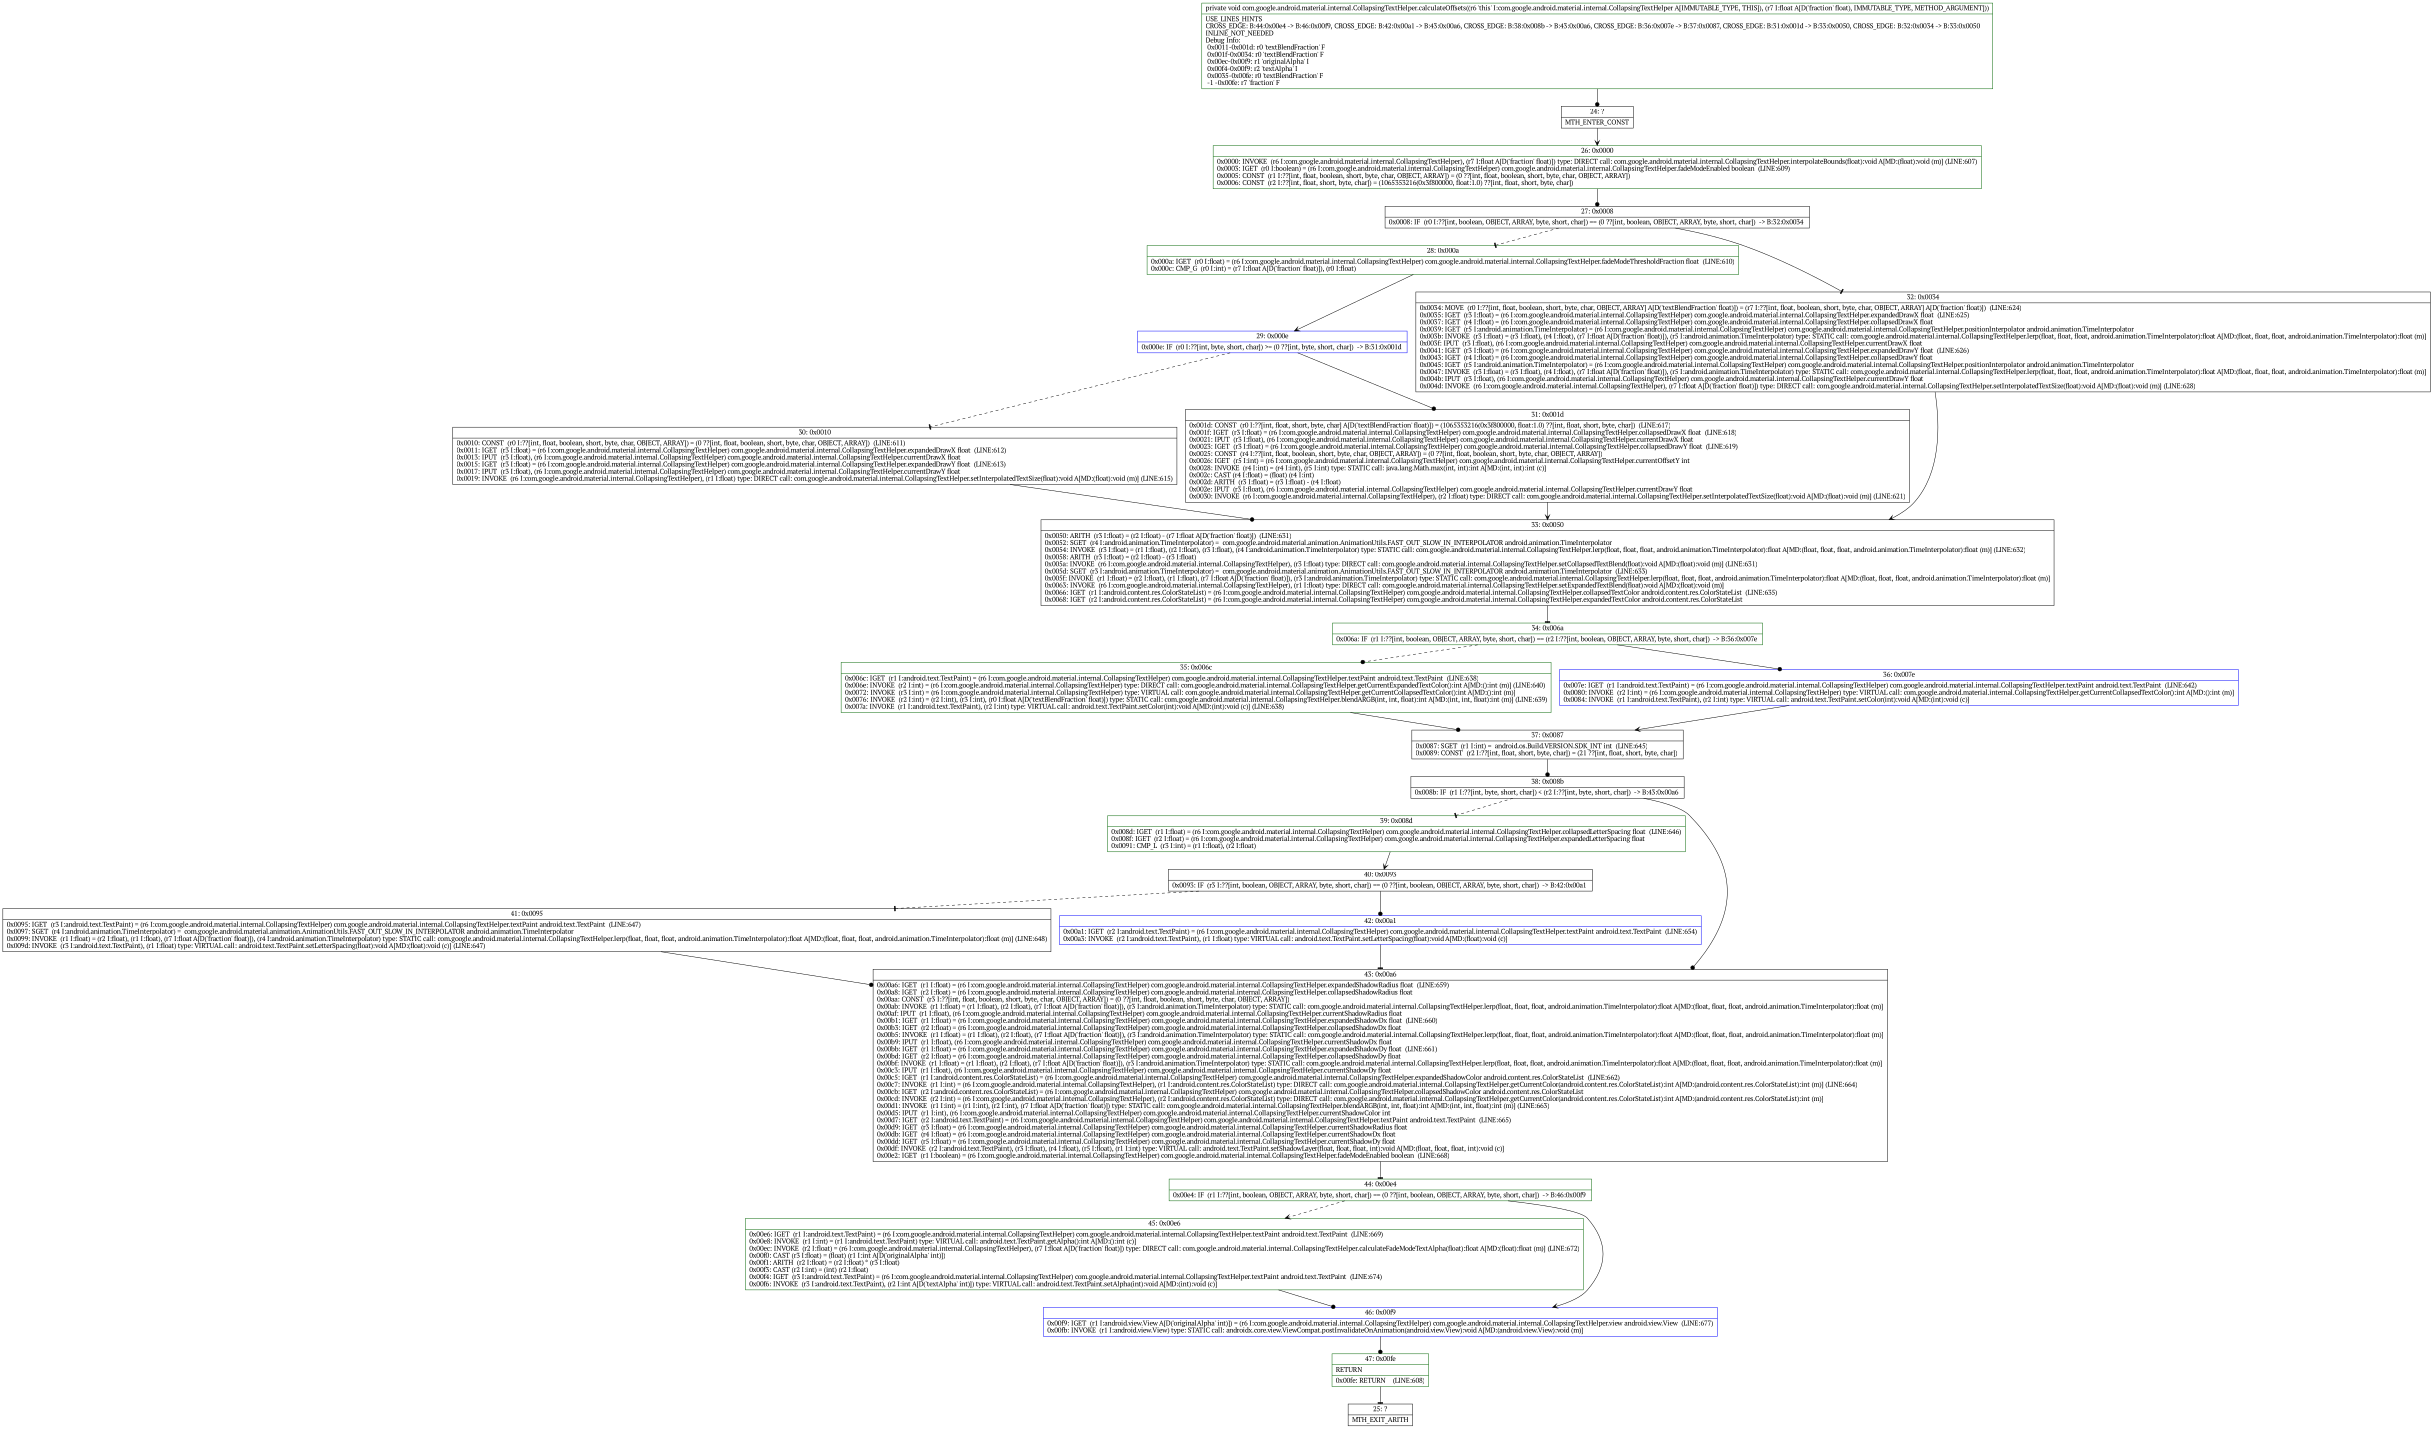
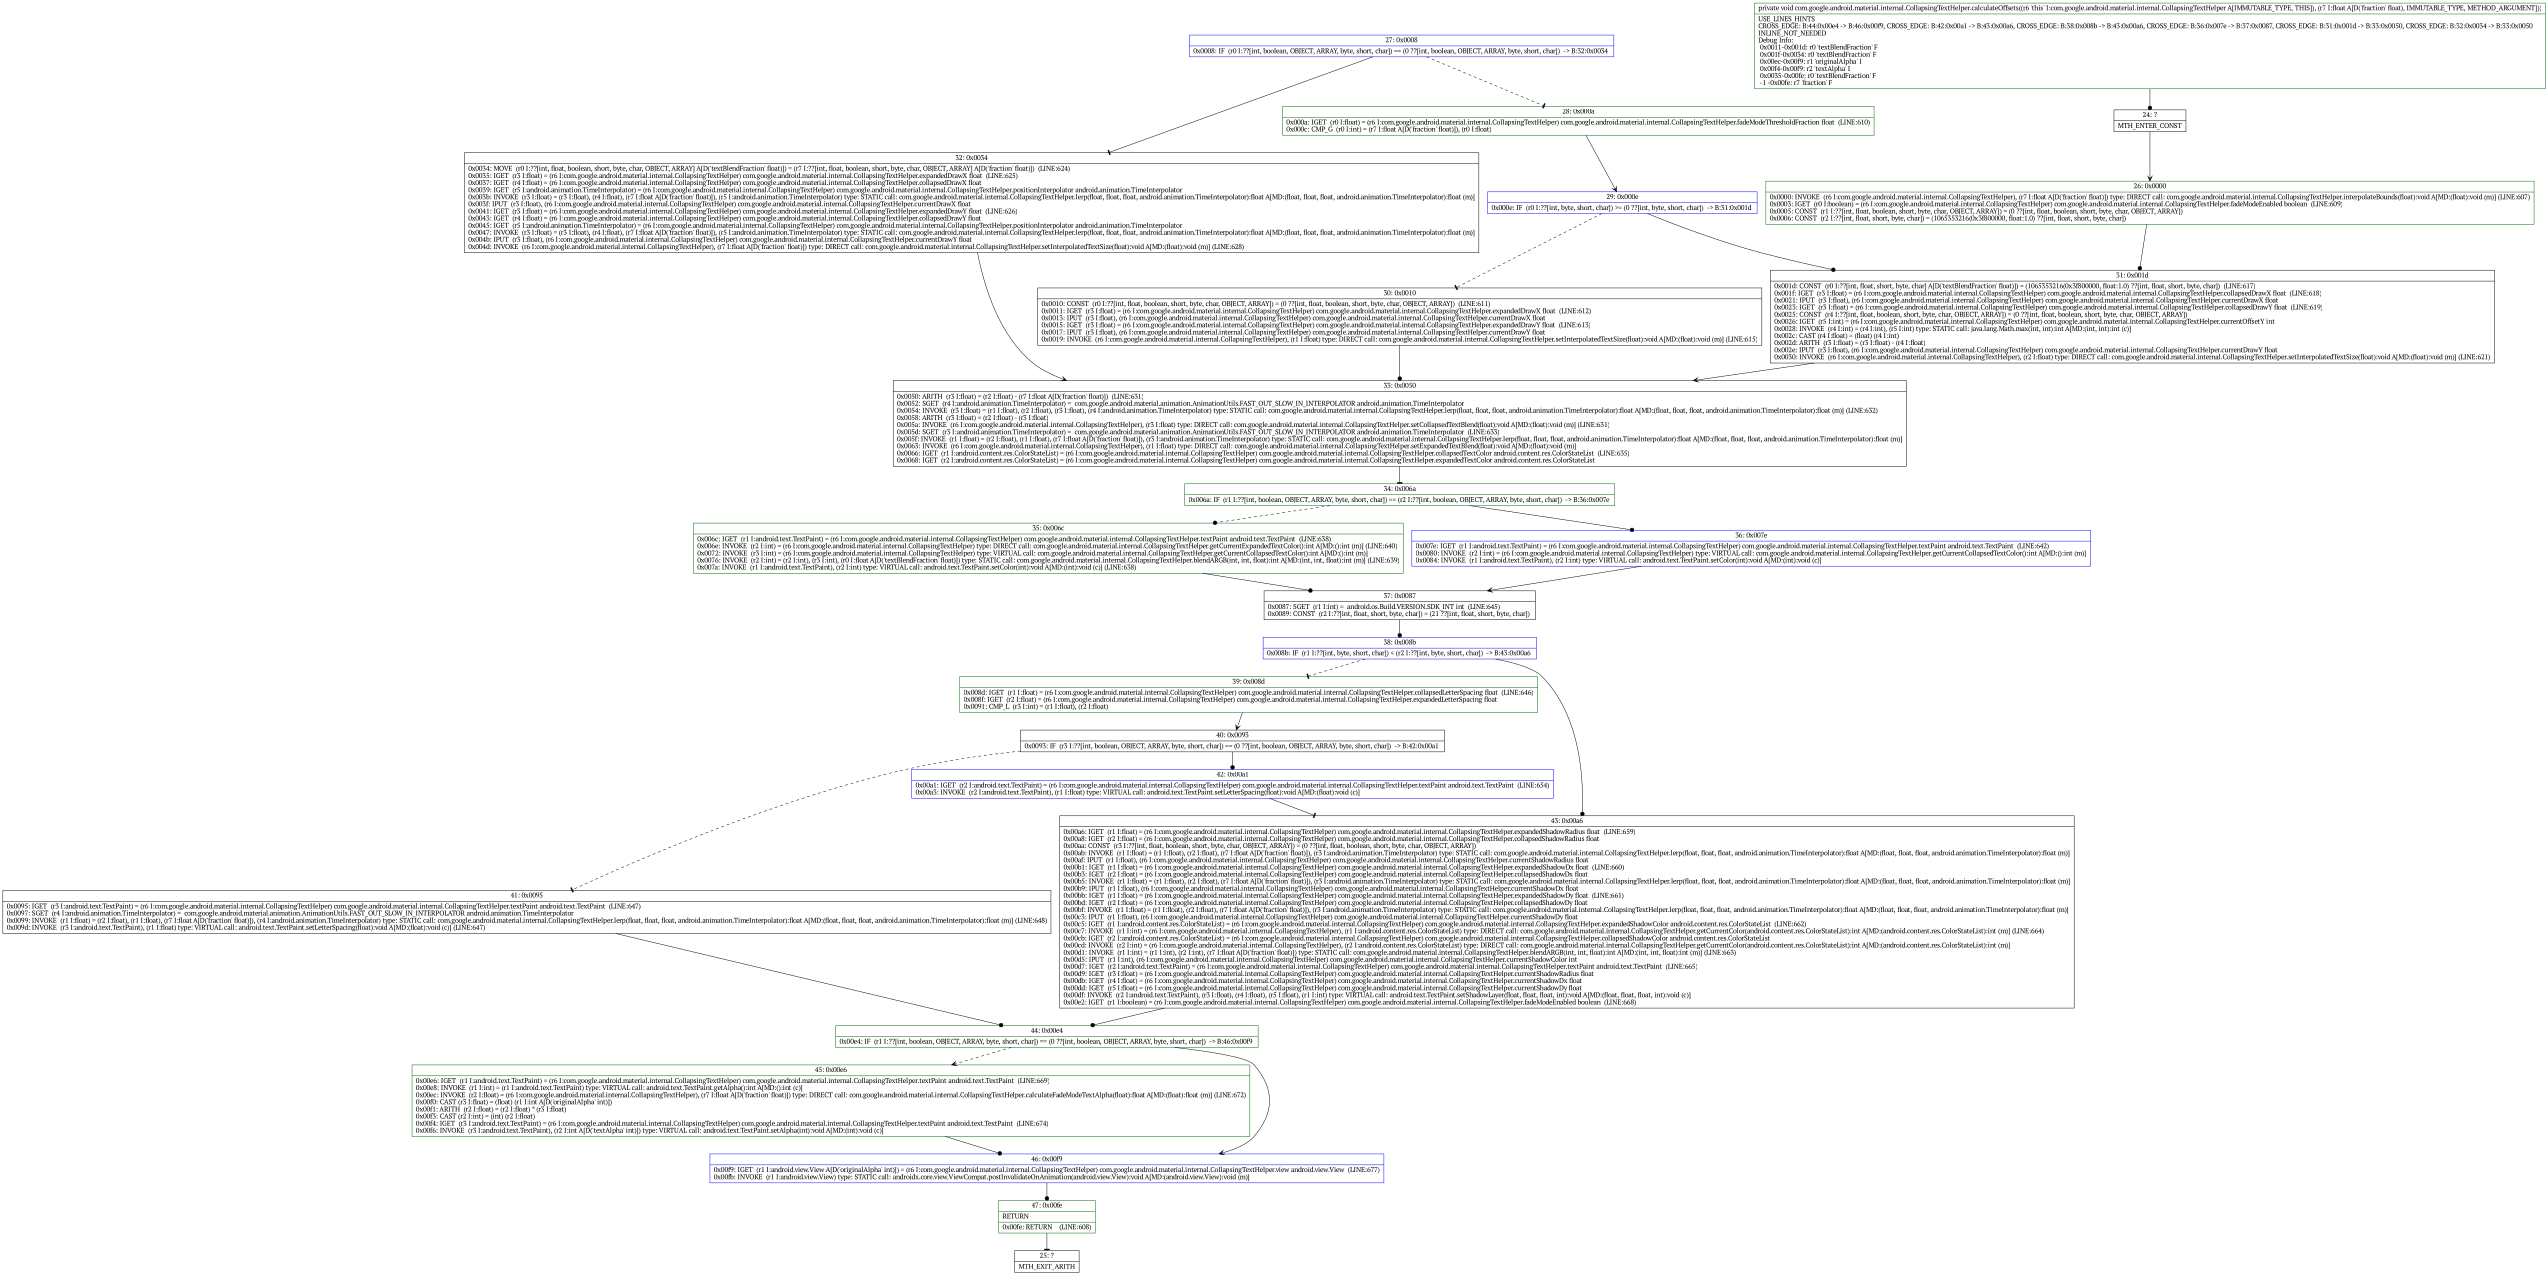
edge "26: 0x0000" -> "27: 0x0008": now "26: 0x0000" -> "31: 0x001d"
node "27: 0x0008": color black -> blue
node "38: 0x008b": color black -> blue
edge "41: 0x0095" -> "43: 0x00a6": now "41: 0x0095" -> "44: 0x00e4"
edge "43: 0x00a6" -> "44: 0x00e4": arrowhead tee -> dot
